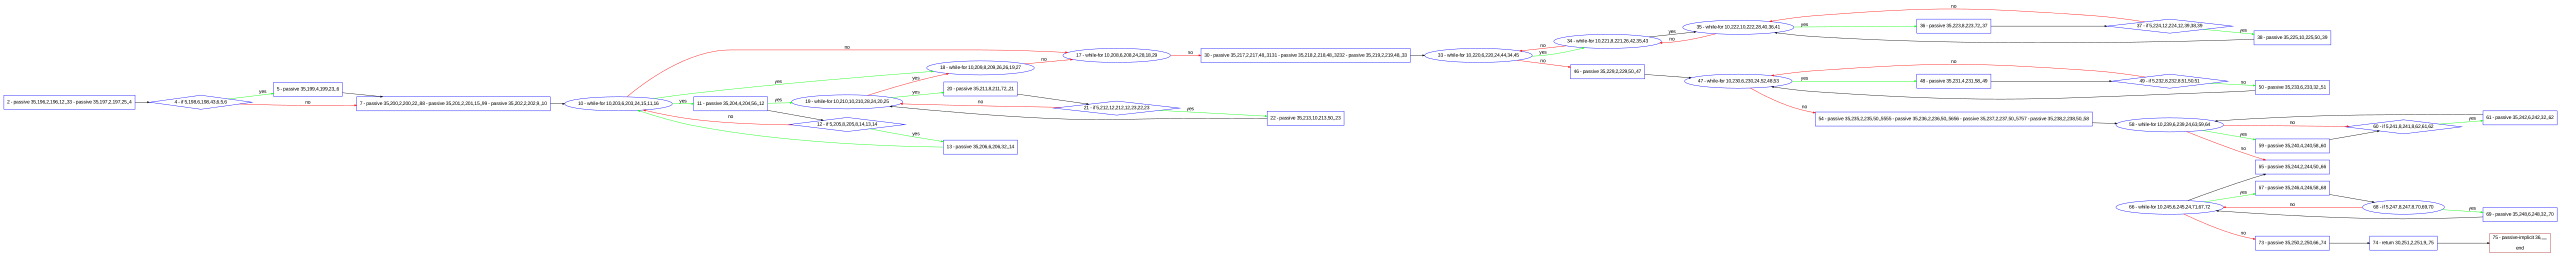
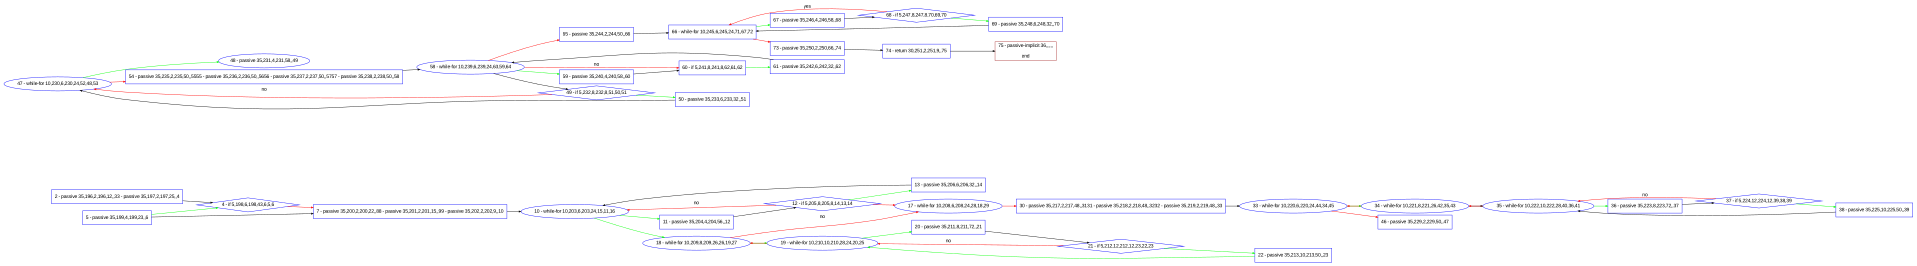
edge "10 - while-for 10,203,6,203,24,15,11,16" -> "17 - while-for 10,208,6,208,24,28,18,29": now "12 - if 5,205,8,205,8,14,13,14" -> "17 - while-for 10,208,6,208,24,28,18,29"
edge "46 - passive 35,229,2,229,50,,47" -> "47 - while-for 10,230,6,230,24,52,48,53": removed
edge "19 - while-for 10,210,10,210,28,24,20,25" -> "18 - while-for 10,209,8,209,26,26,19,27": label "yes" -> "no"
node "48 - passive 35,231,4,231,58,,49": shape box -> ellipse
edge "48 - passive 35,231,4,231,58,,49" -> "49 - if 5,232,8,232,8,51,50,51": now "58 - while-for 10,239,6,239,24,63,59,64" -> "49 - if 5,232,8,232,8,51,50,51"
edge "49 - if 5,232,8,232,8,51,50,51" -> "50 - passive 35,233,6,233,32,,51": label "no" -> "yes"
edge "4 - if 5,198,6,198,43,6,5,6" -> "5 - passive 35,199,4,199,23,,6": reversed
edge "10 - while-for 10,203,6,203,24,15,11,16" -> "11 - passive 35,204,4,204,56,,12": label "yes" -> "no"
edge "11 - passive 35,204,4,204,56,,12" -> "19 - while-for 10,210,10,210,28,24,20,25": now "18 - while-for 10,209,8,209,26,26,19,27" -> "19 - while-for 10,210,10,210,28,24,20,25"
edge "22 - passive 35,213,10,213,50,,23" -> "19 - while-for 10,210,10,210,28,24,20,25": color #000000 -> #00ff00
node "60 - if 5,241,8,241,8,62,61,62": shape diamond -> box
edge "13 - passive 35,206,6,206,32,,14" -> "10 - while-for 10,203,6,203,24,15,11,16": color #00ff00 -> #000000
edge "66 - while-for 10,245,6,245,24,71,67,72" -> "65 - passive 35,244,2,244,50,,66": reversed
edge "68 - if 5,247,8,247,8,70,69,70" -> "66 - while-for 10,245,6,245,24,71,67,72": label "no" -> "yes"
node "66 - while-for 10,245,6,245,24,71,67,72": shape ellipse -> box
node "68 - if 5,247,8,247,8,70,69,70": shape ellipse -> diamond
